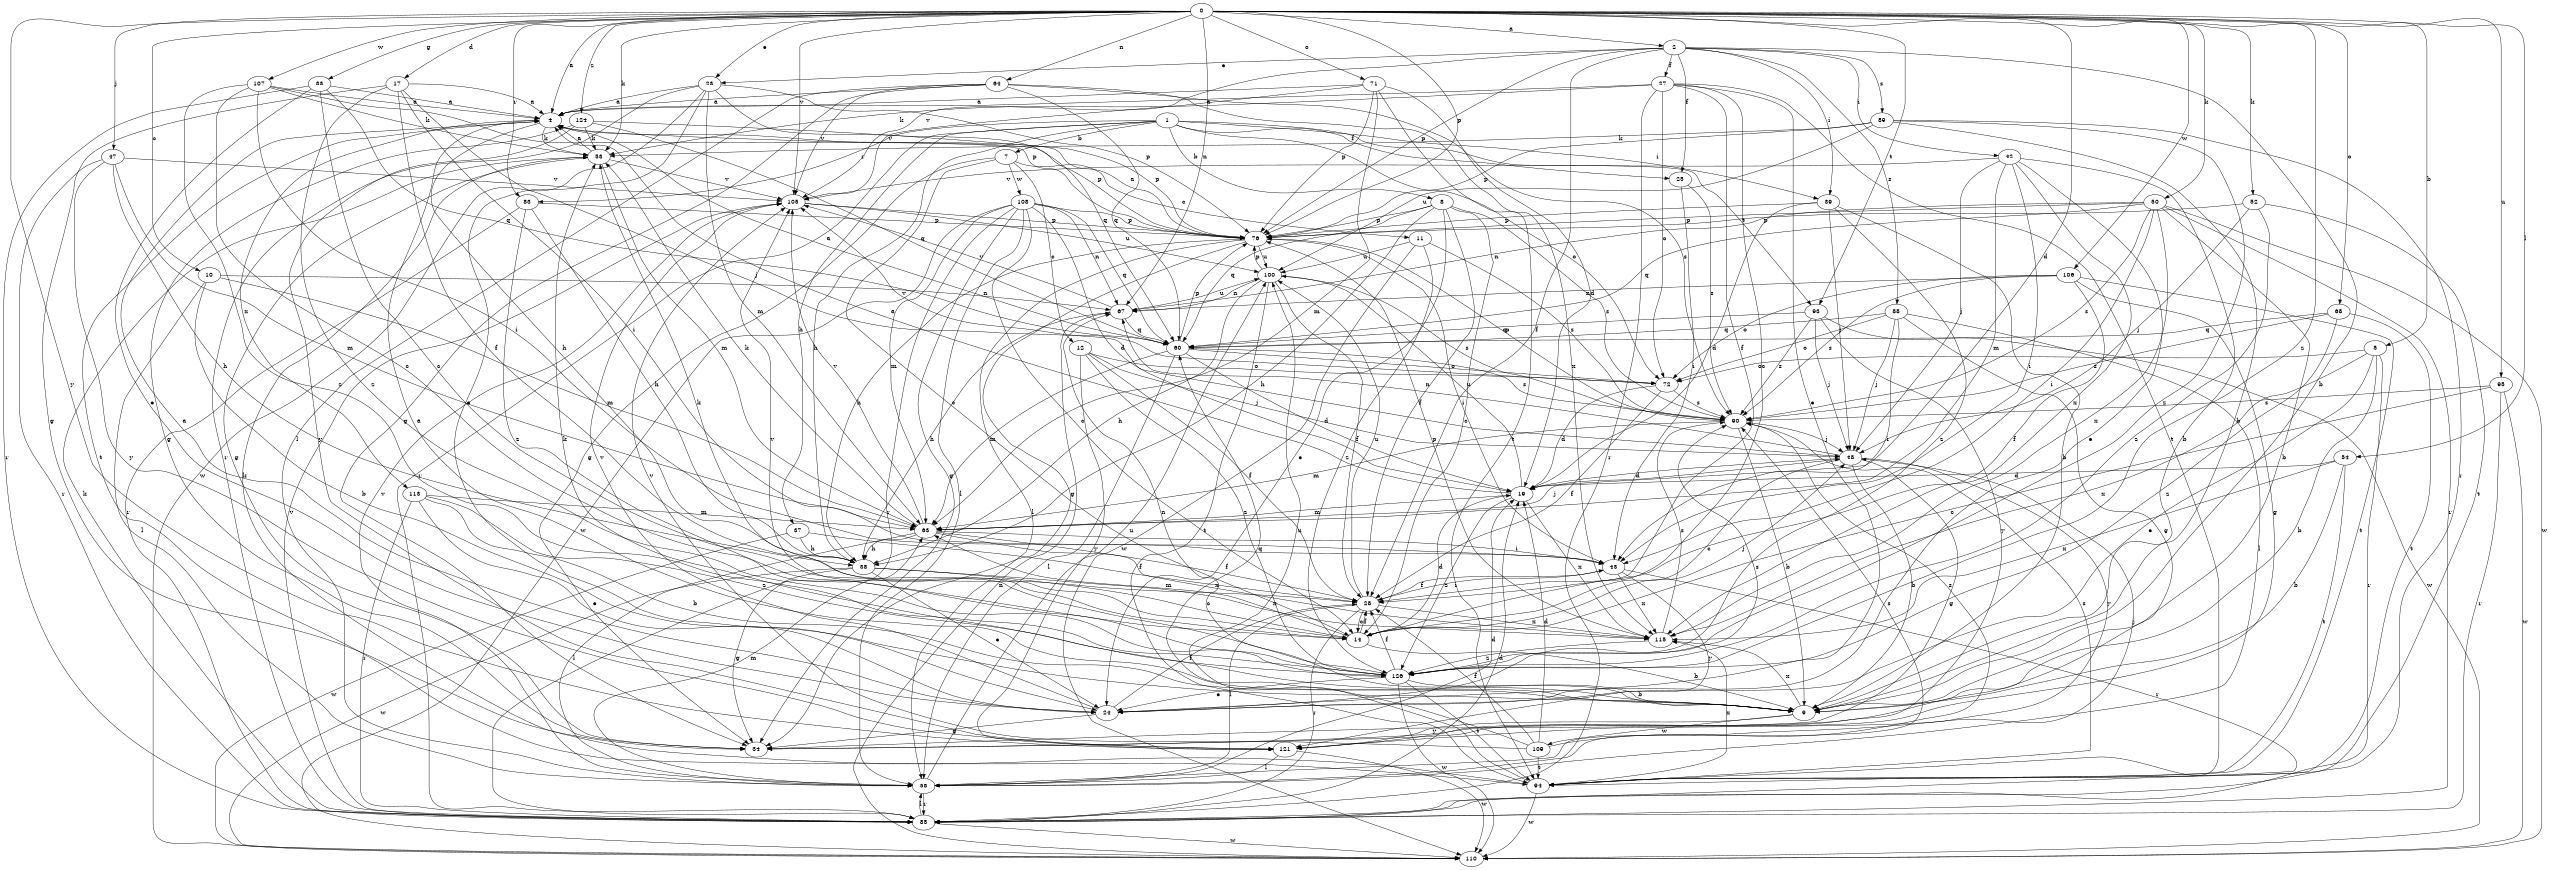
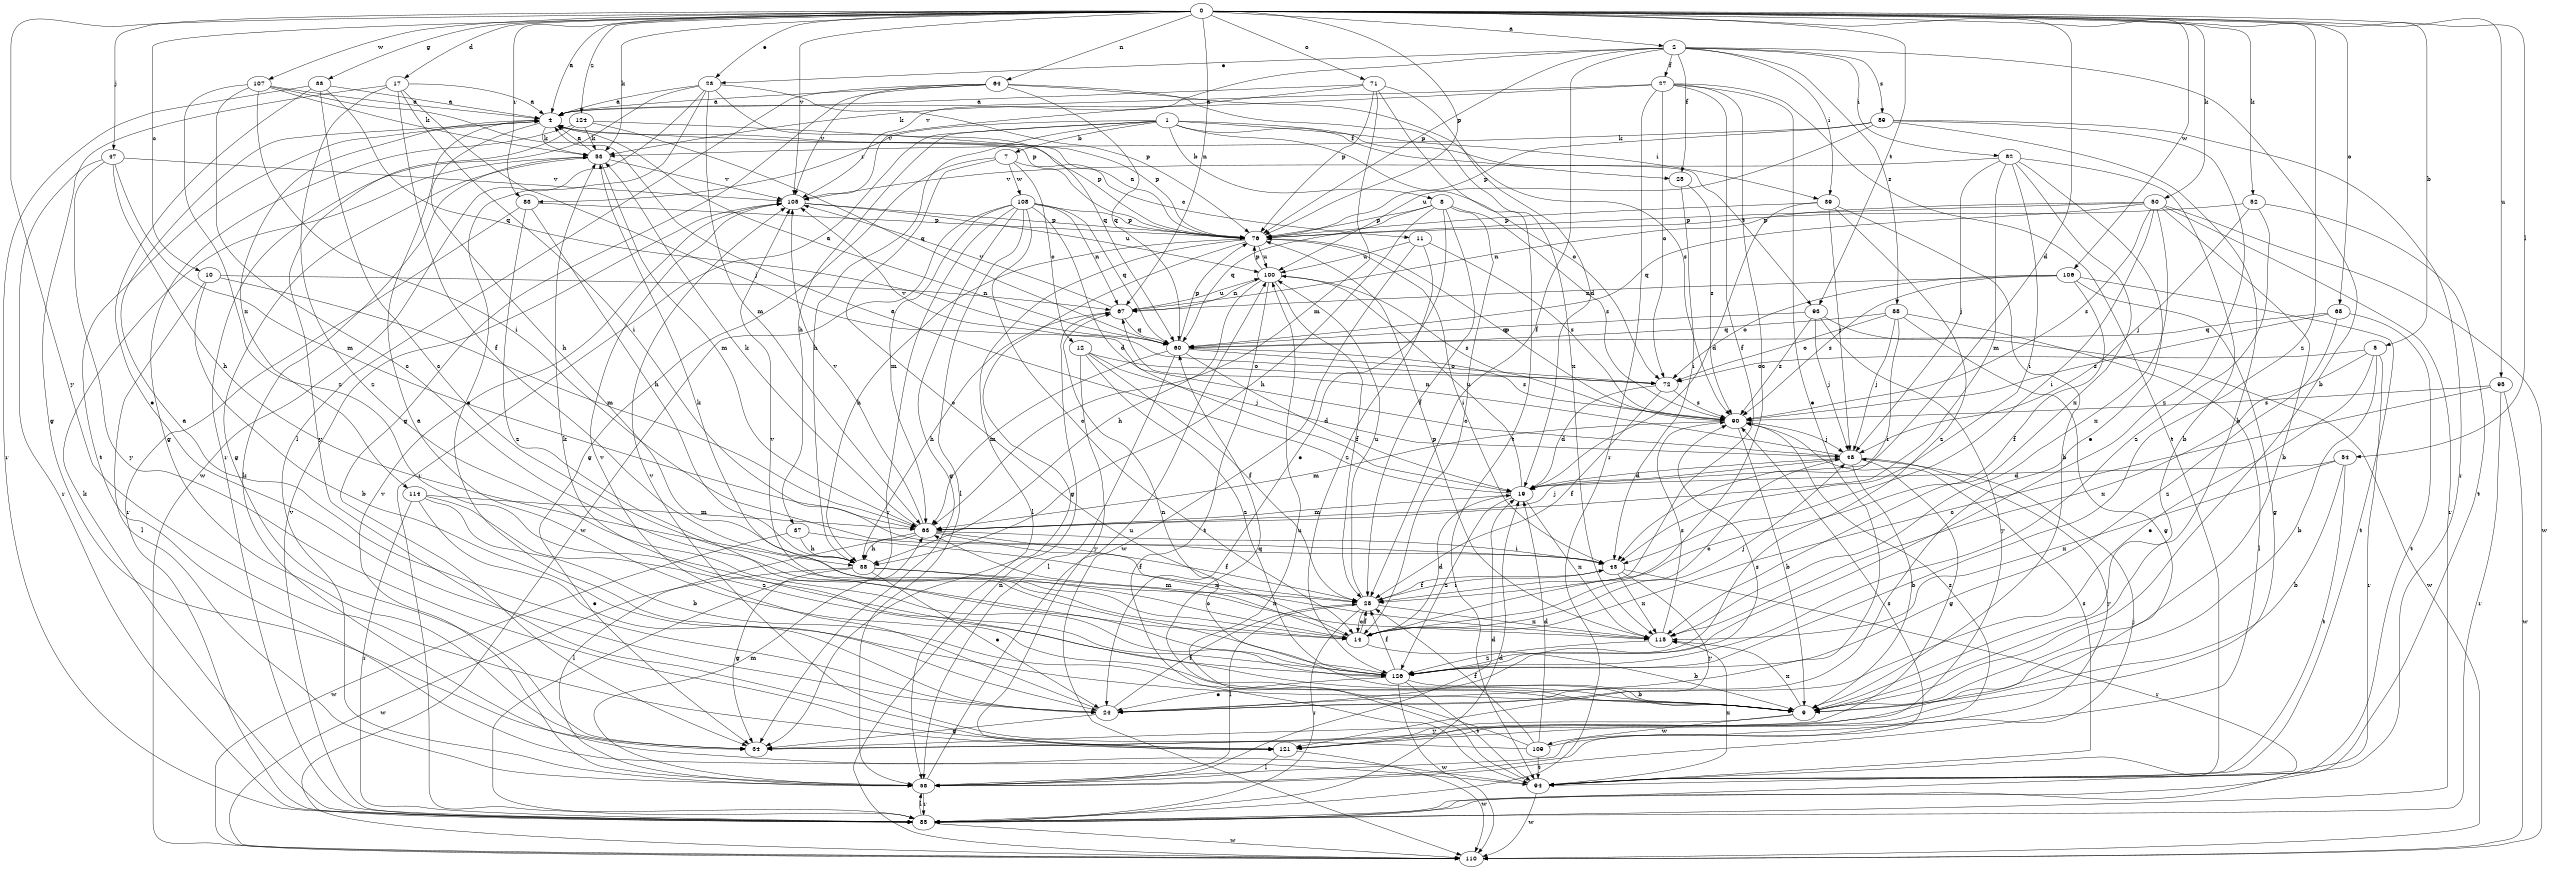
node "42": label "42" -> "82"
node "113": label "113" -> "114"
